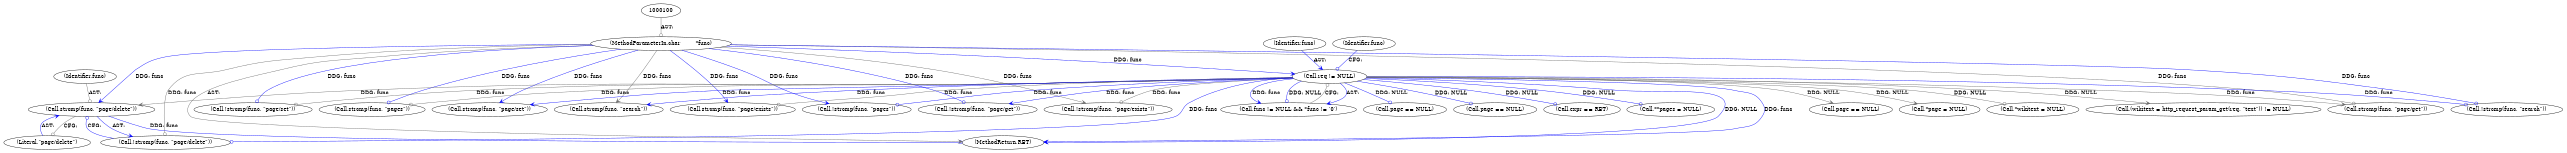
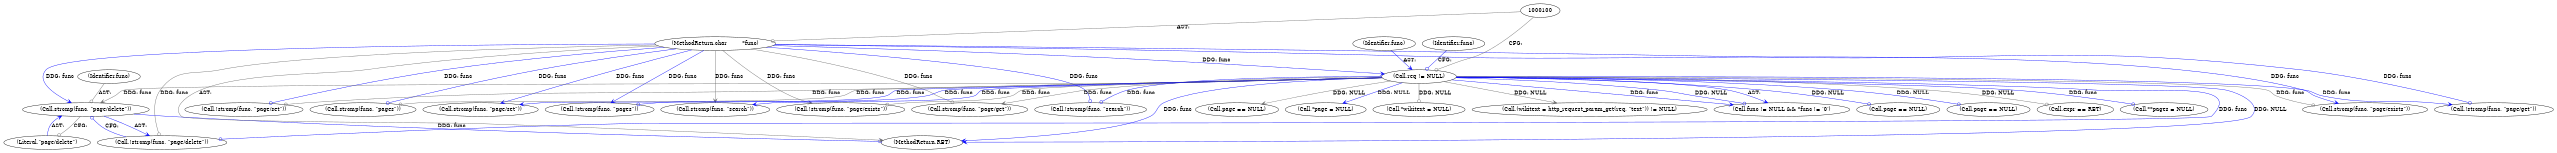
node "(MethodParameterIn,char         *func)": label "(MethodParameterIn,char         *func)" -> "(MethodReturn,char         *func)"
edge "(Call,req != NULL)" -> "(Call,*page = NULL)": color gray40 -> blue
edge "(Call,req != NULL)" -> "(Call,expr == RET)": color blue -> gray40
edge "(Call,req != NULL)" -> "(Call,**pages = NULL)": label "DDG: NULL" -> "DDG: func"
edge "(Call,func != NULL && *func != '0')" -> "(Call,req != NULL)": now "1000100" -> "(Call,req != NULL)"
